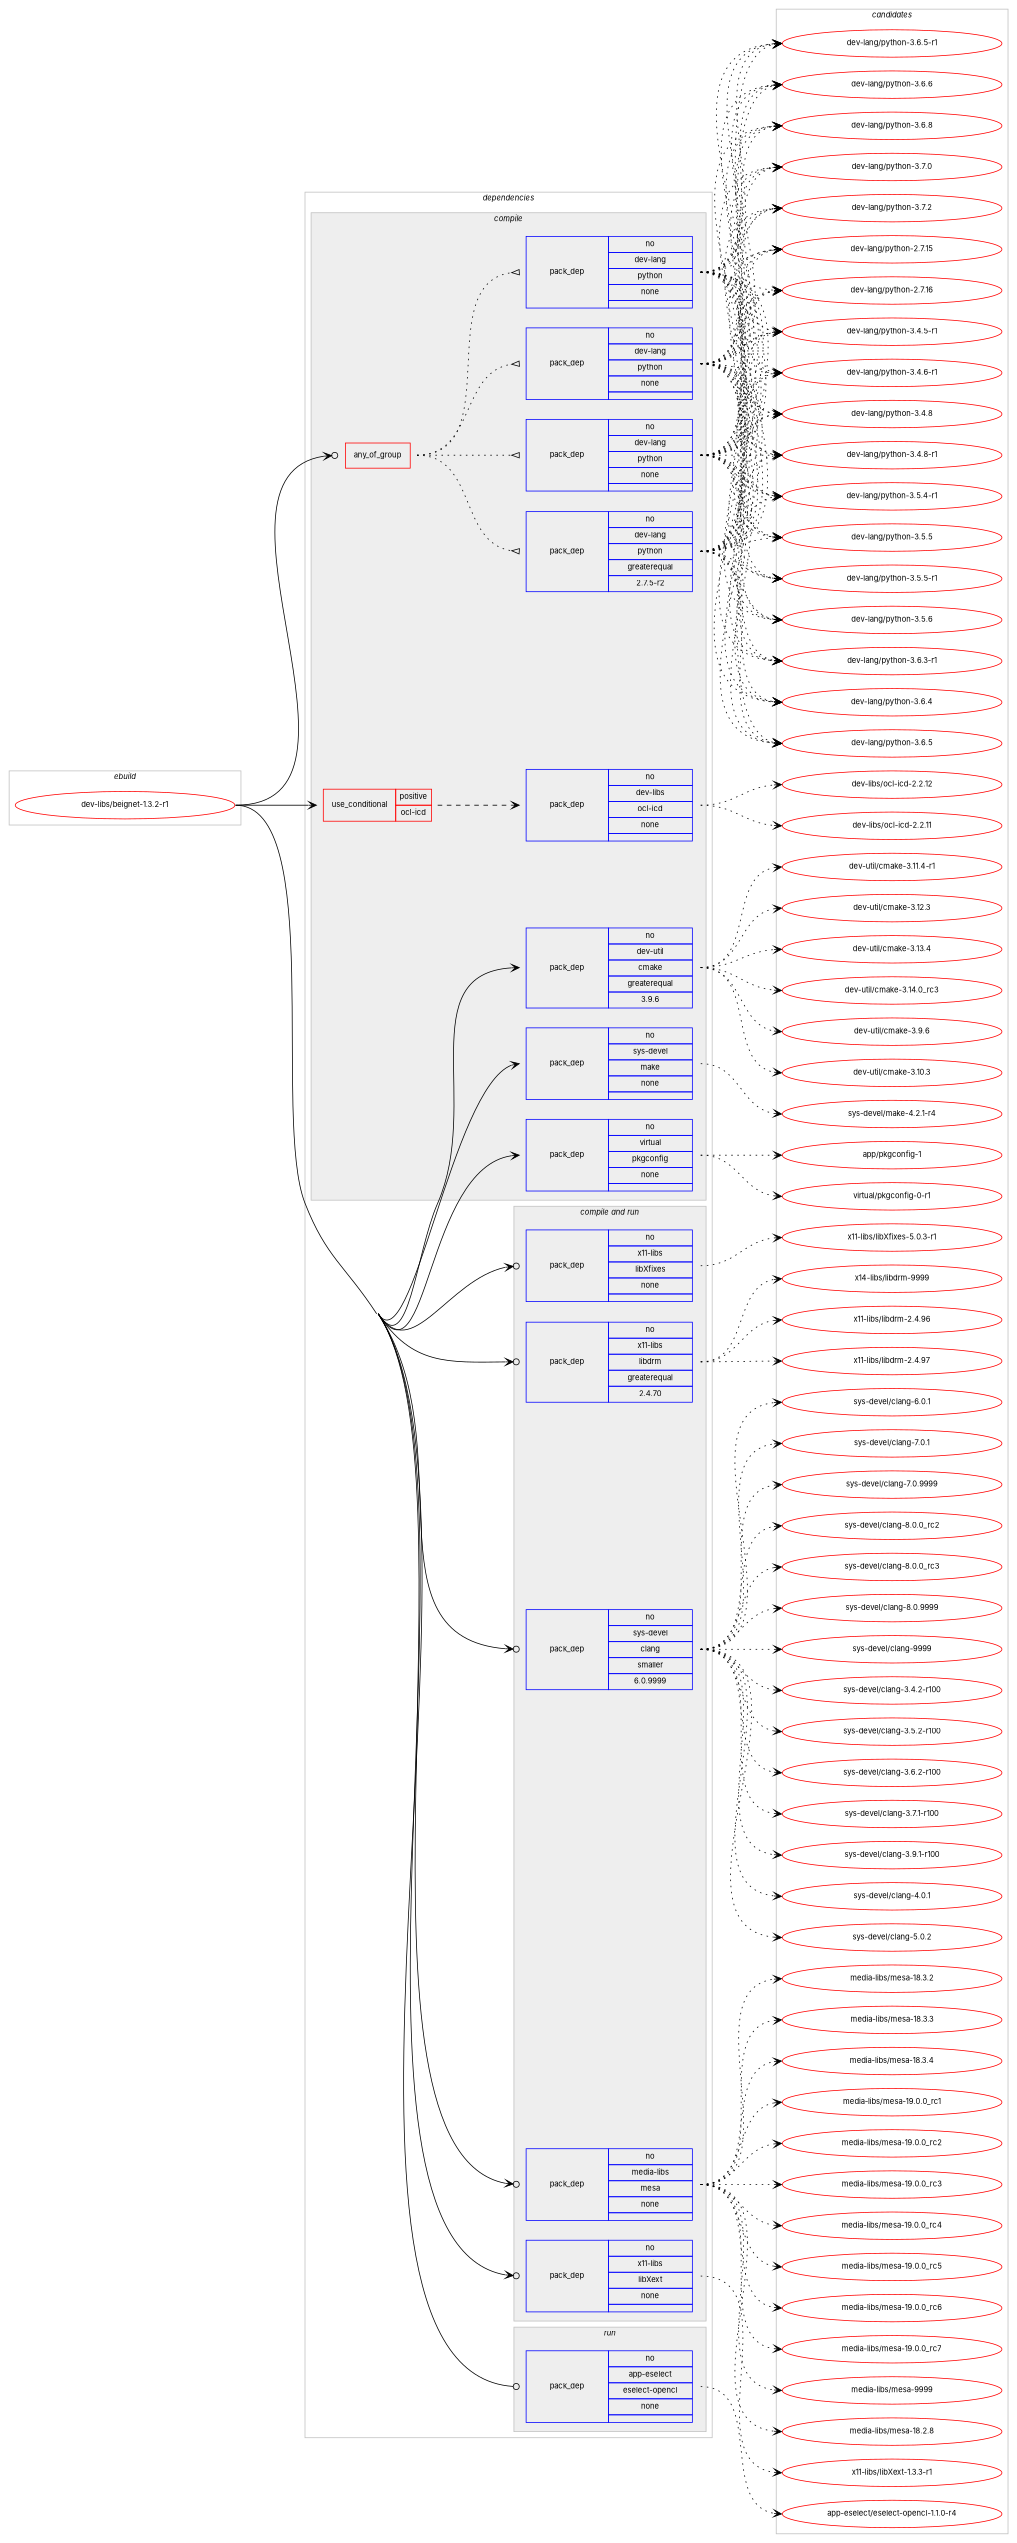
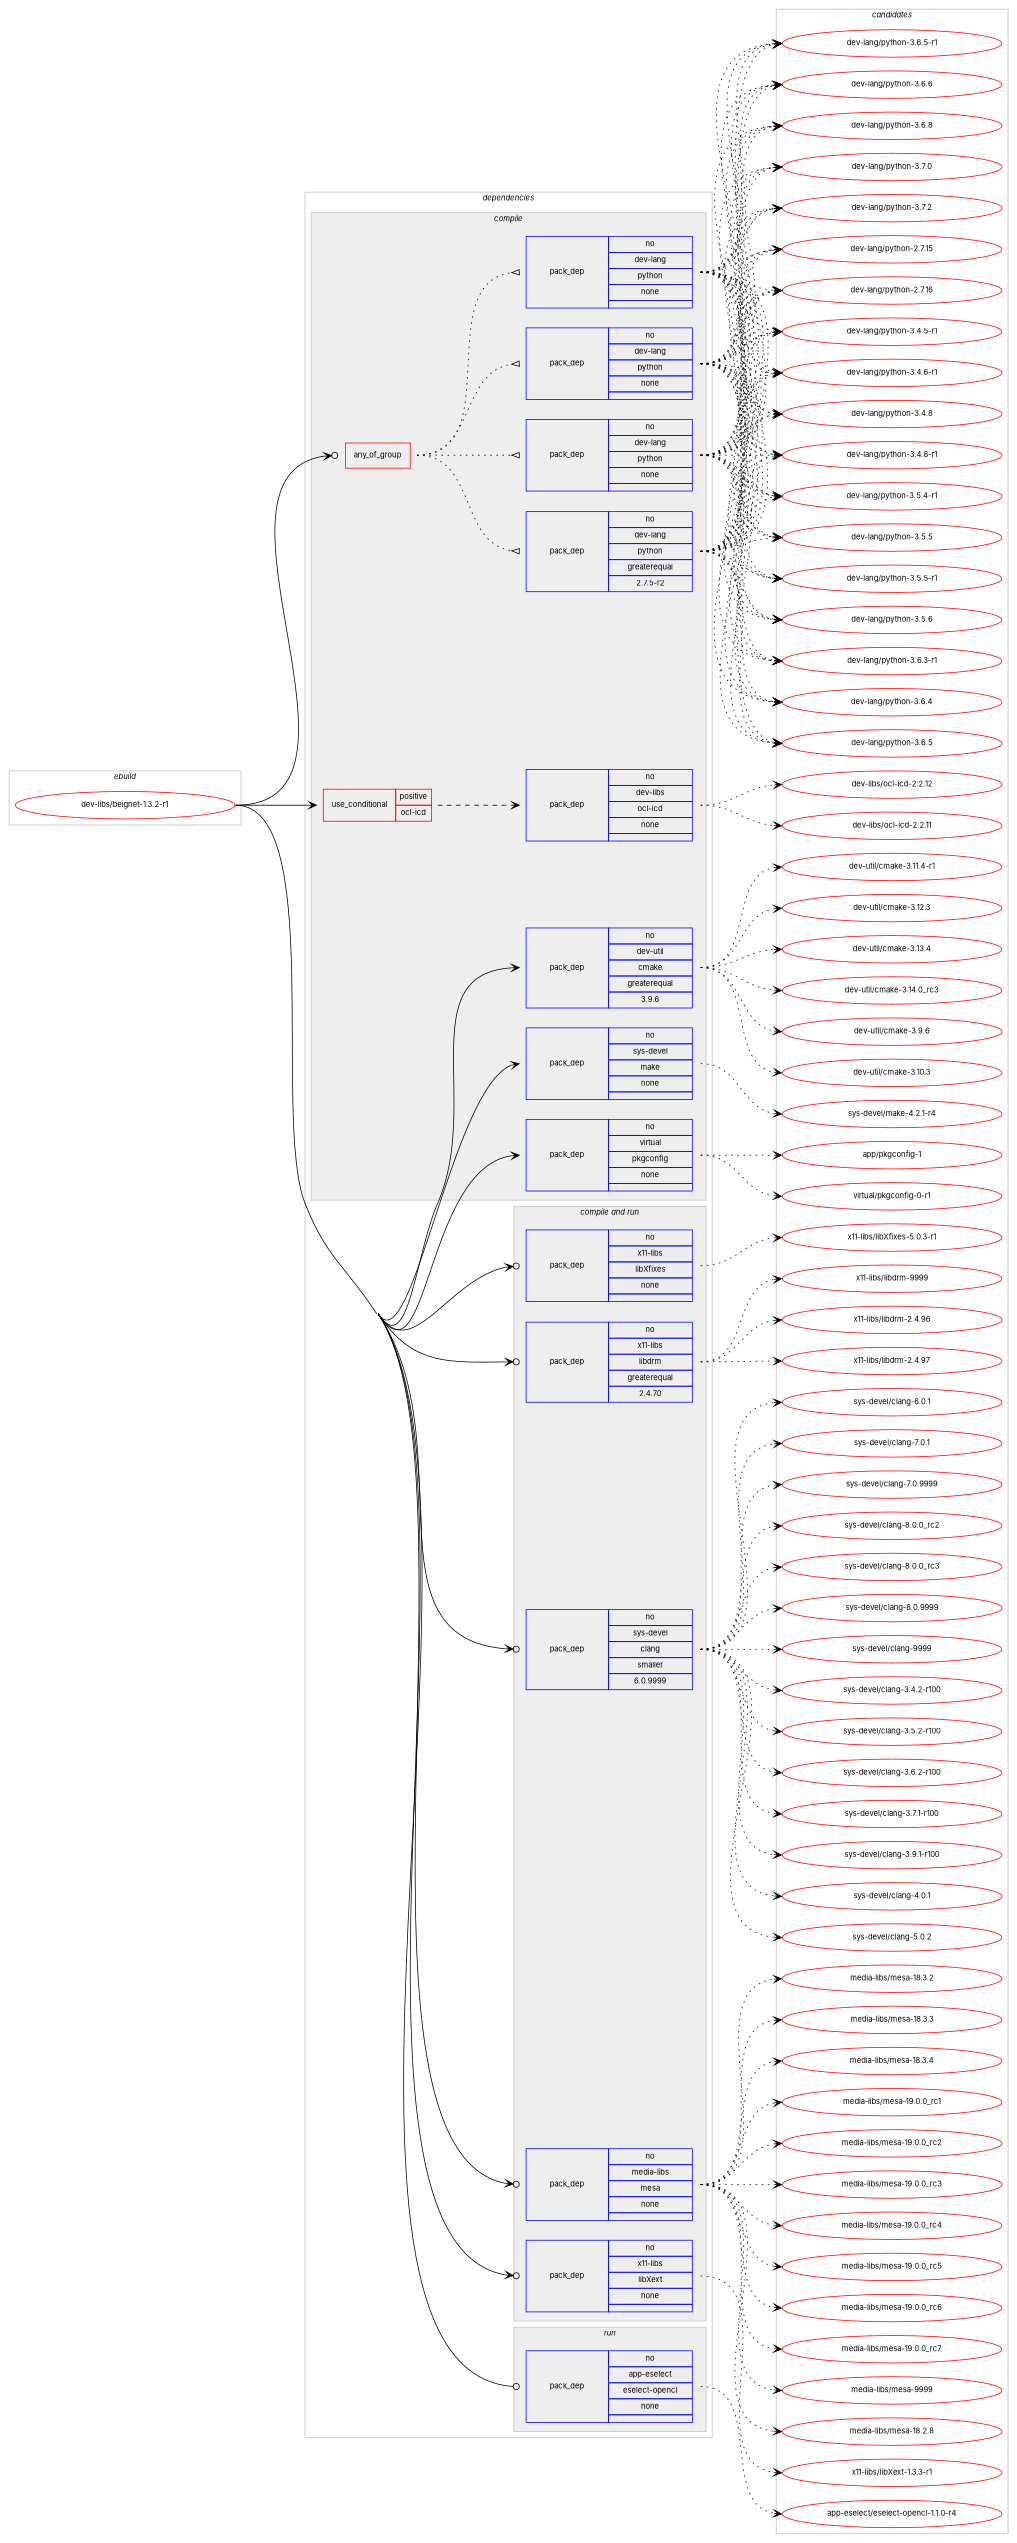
node "x14-libs/libdrm-9999": label "x14-libs/libdrm-9999" -> "x11-libs/libdrm-9999"
